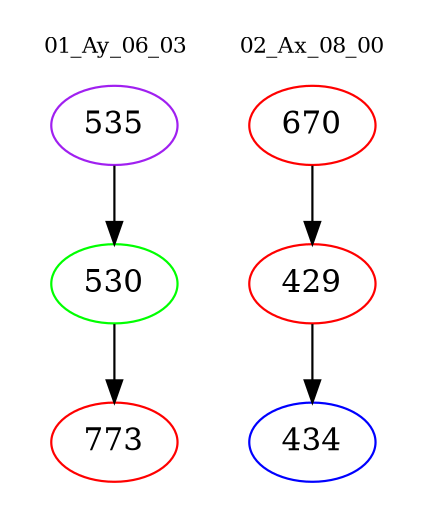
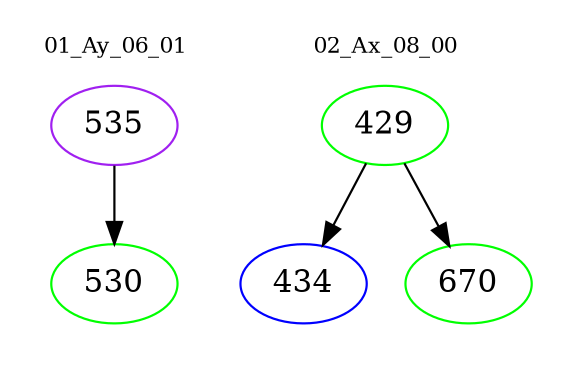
cluster "01_Ay_06_03": label "01_Ay_06_03" -> "01_Ay_06_01"
node "670": color red -> green
edge "670" -> "429": reversed
node "429": color red -> green
node "773": removed
